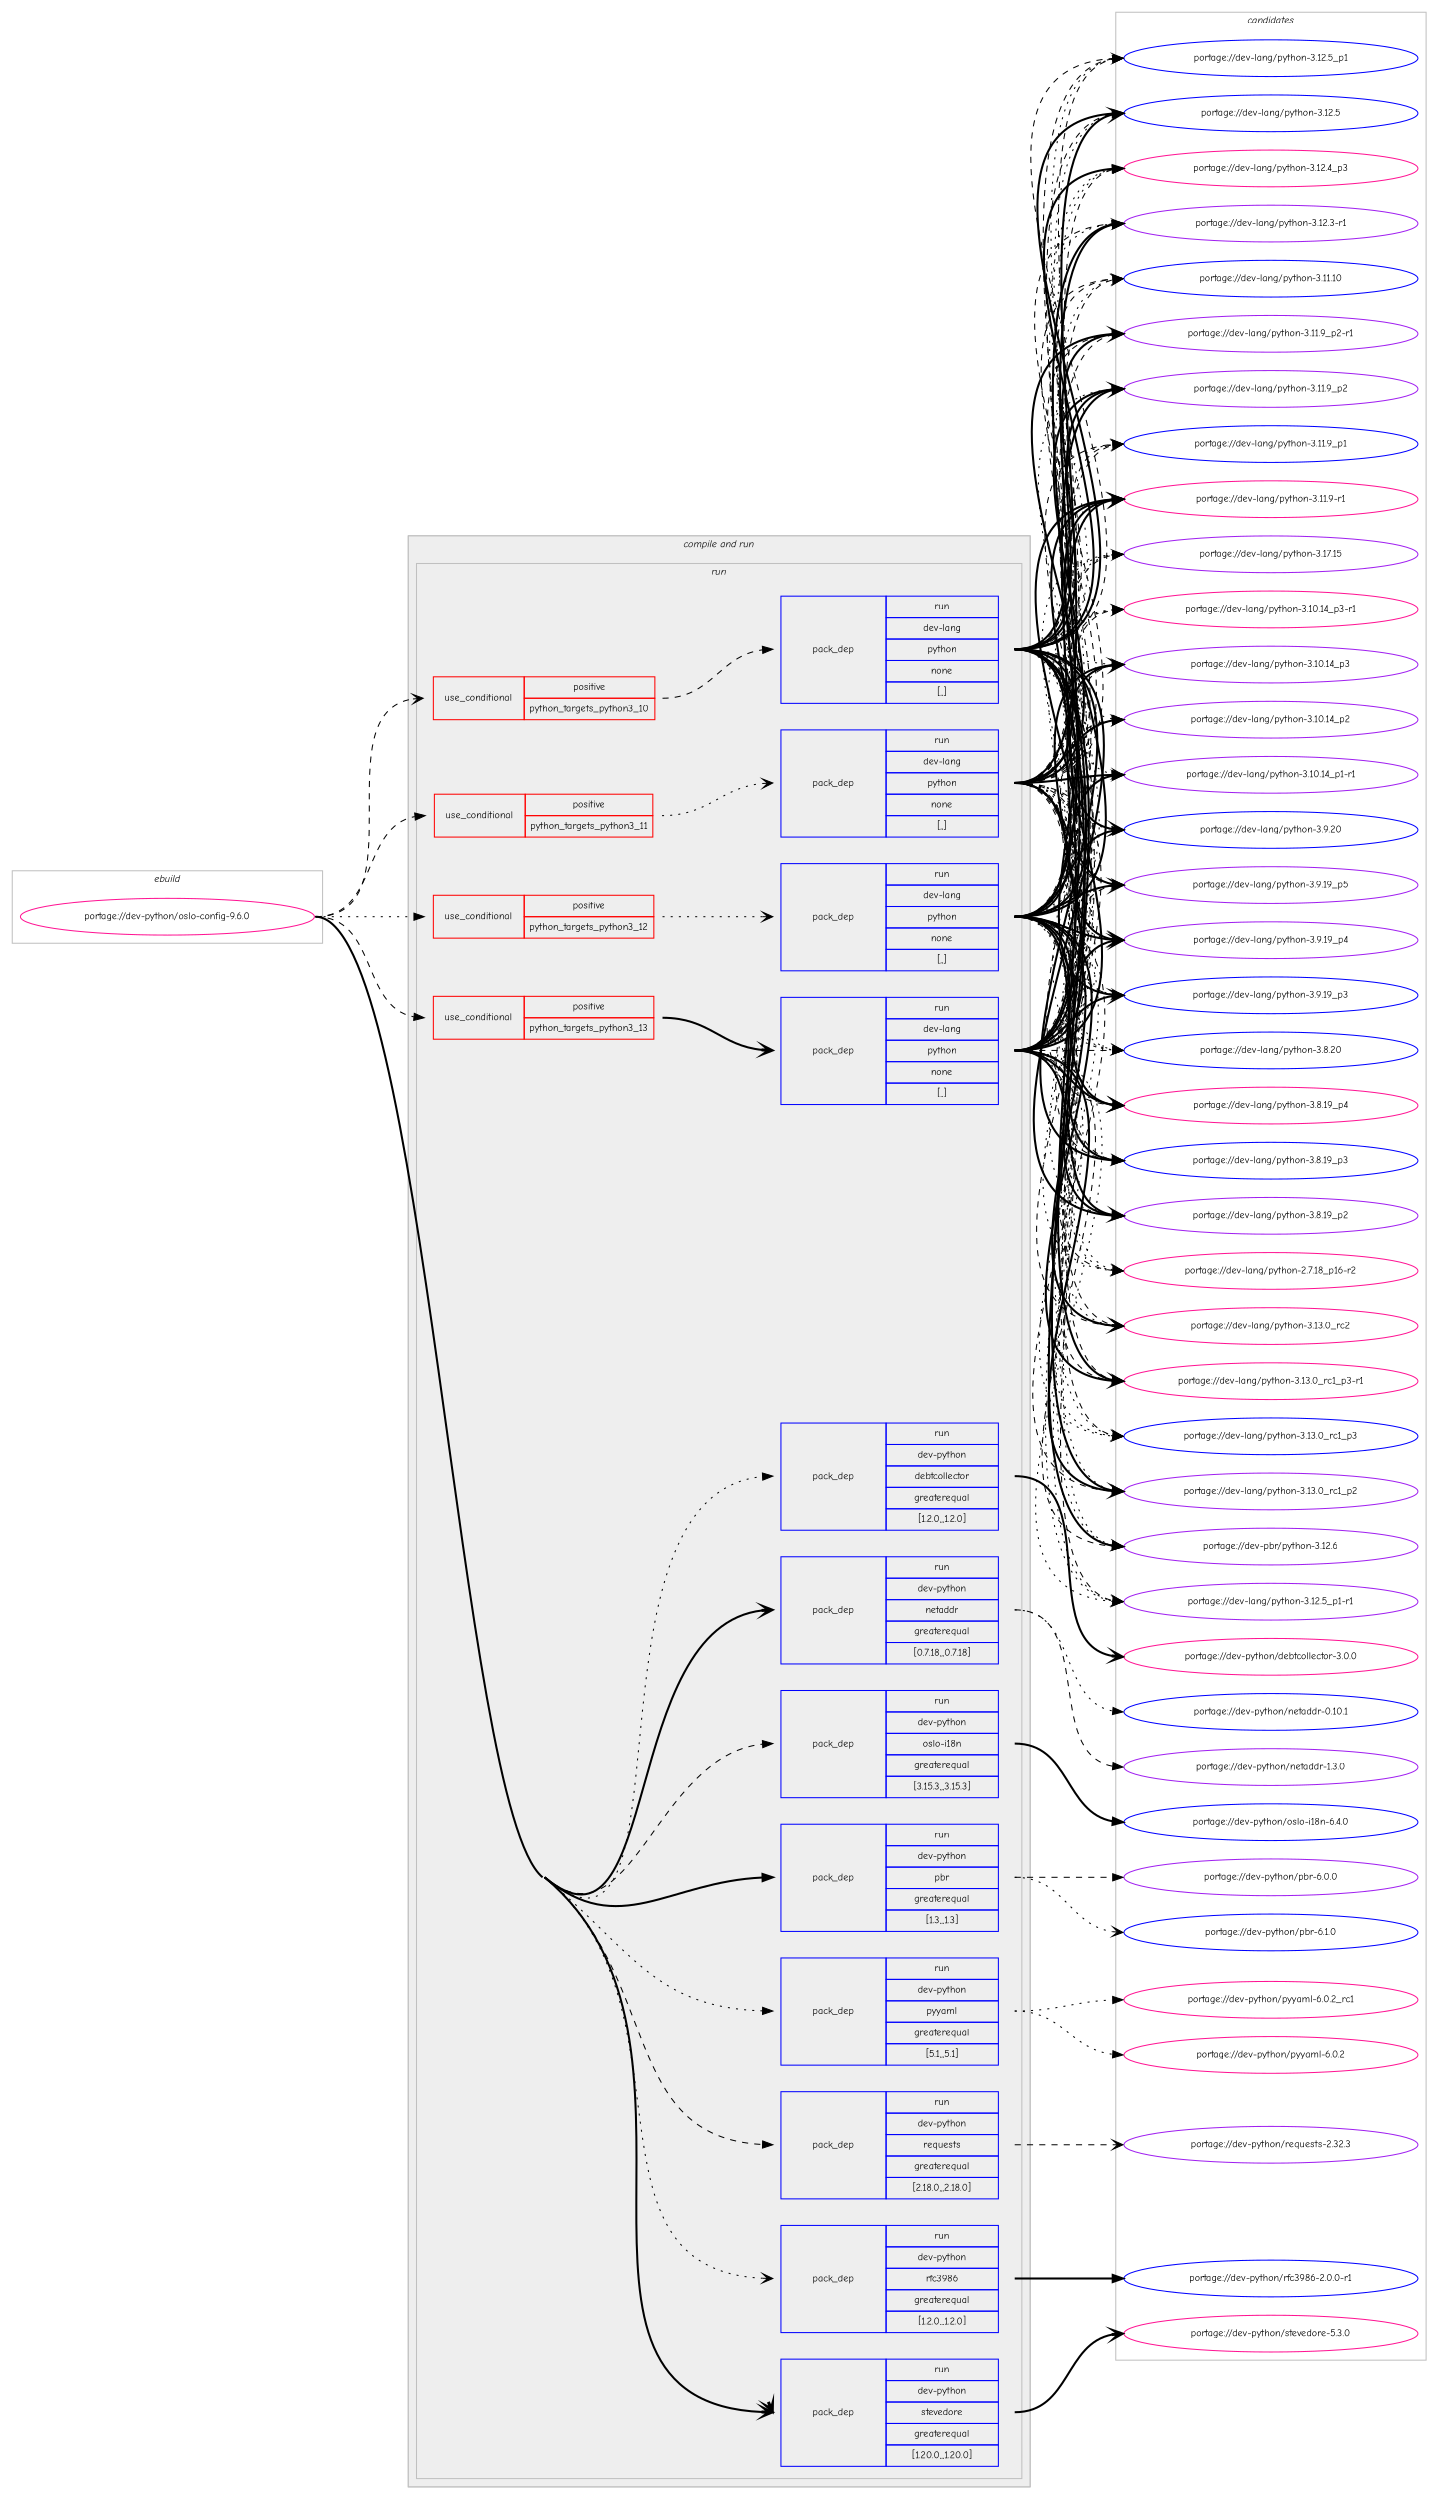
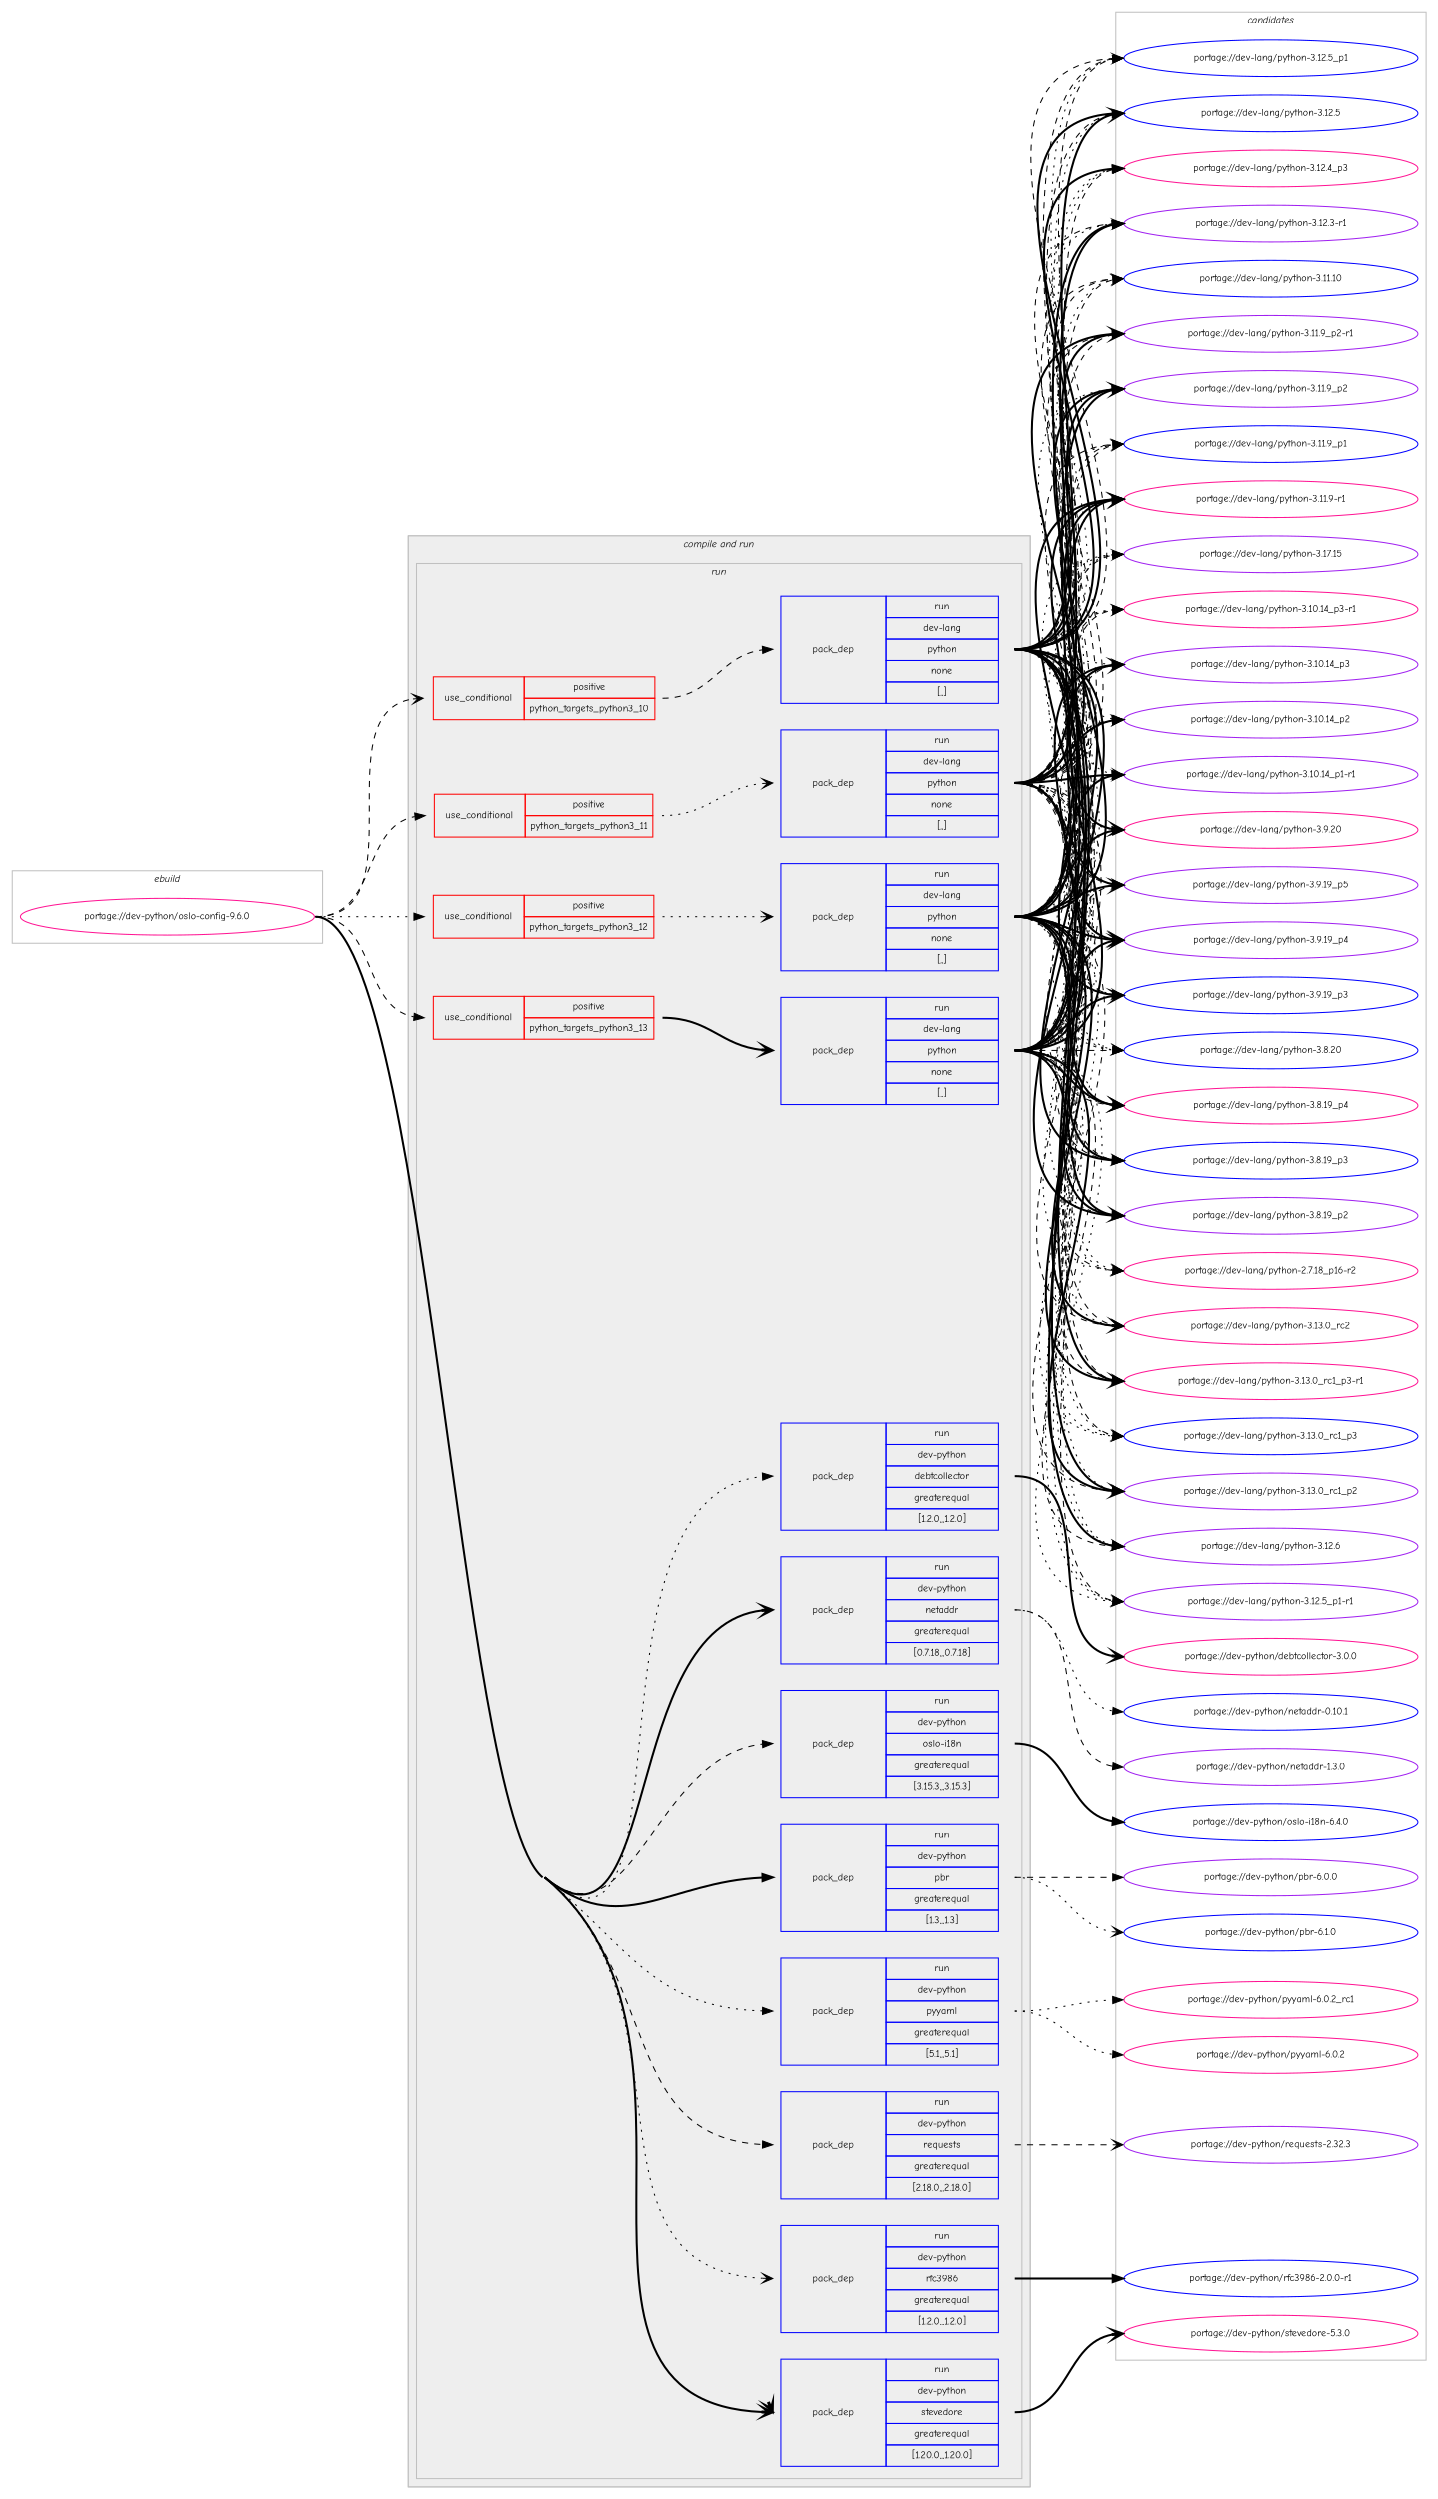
node "portage://dev-lang/python-3.9.20": color blue -> deeppink
node "portage://dev-pbr/python-3.12.6": label "portage://dev-pbr/python-3.12.6" -> "portage://dev-lang/python-3.12.6"
